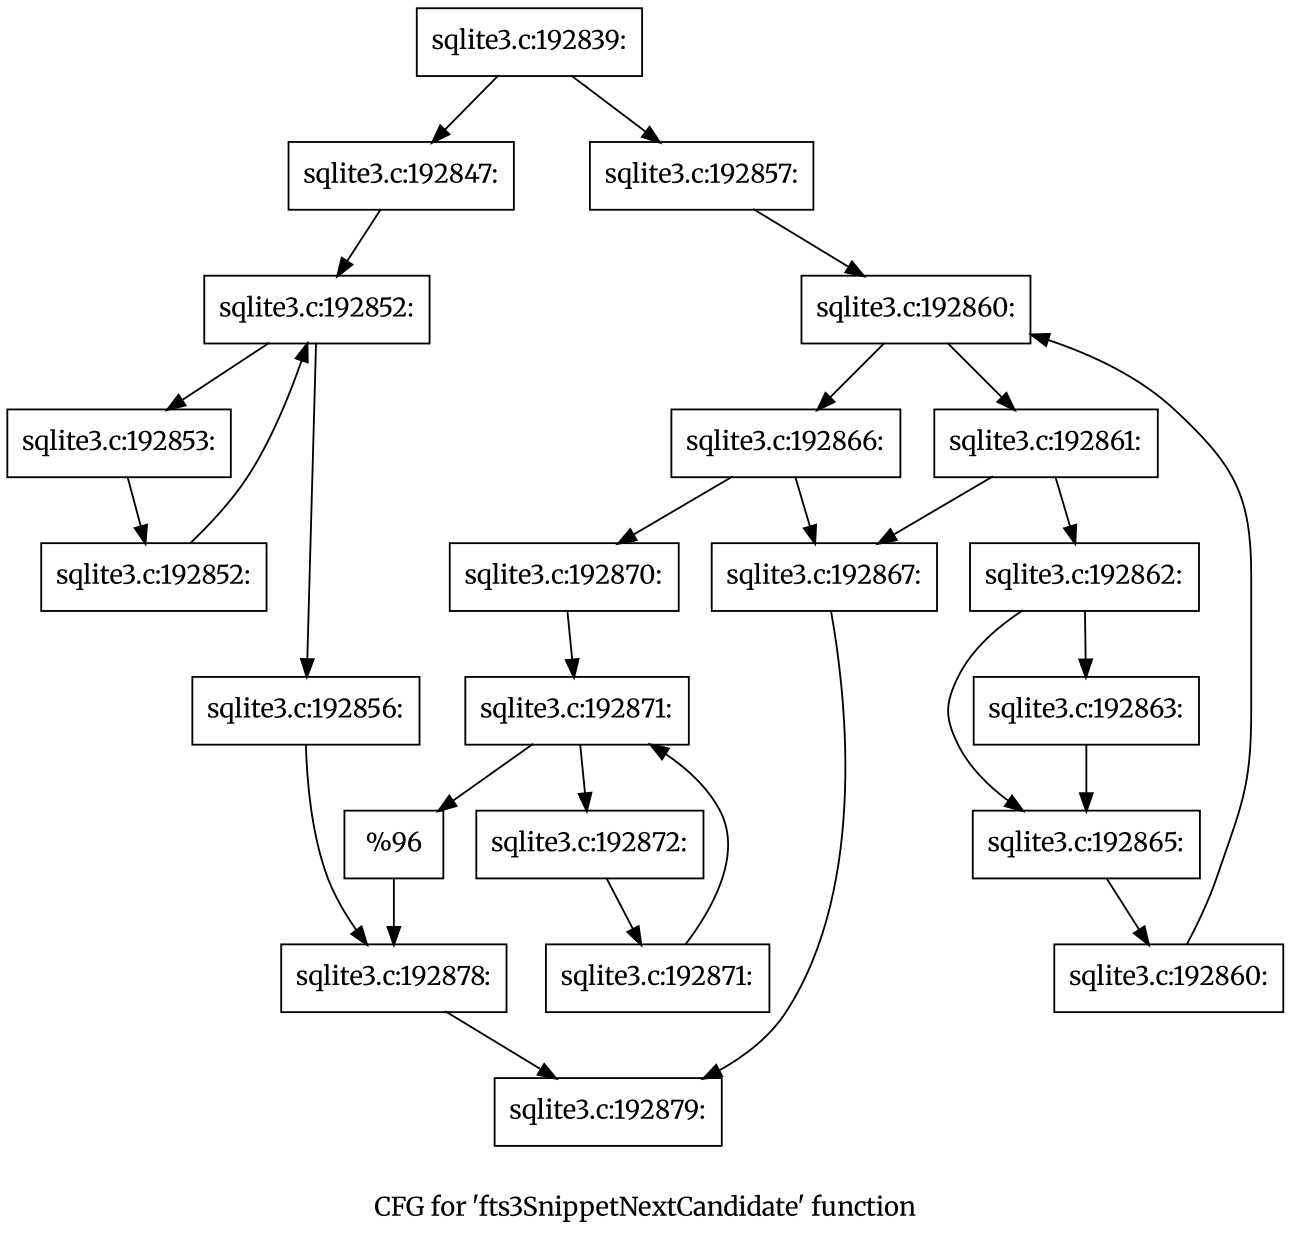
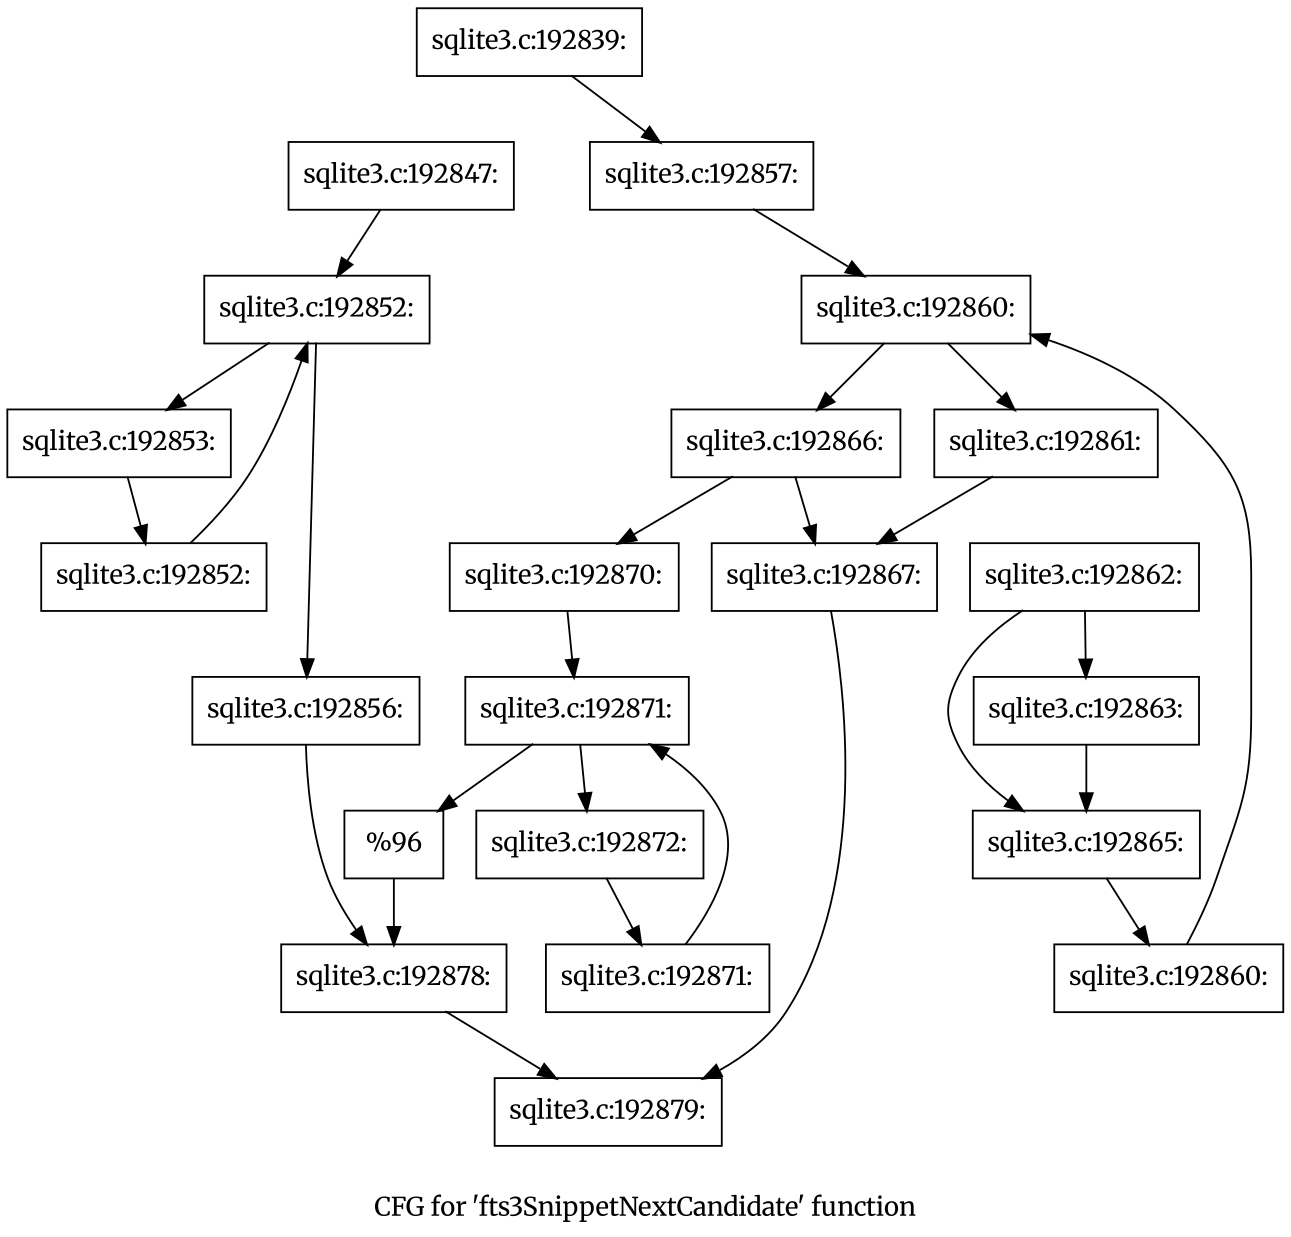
edge "sqlite3.c:192839:" -> "sqlite3.c:192847:": removed
edge "sqlite3.c:192861:" -> "sqlite3.c:192862:": removed
